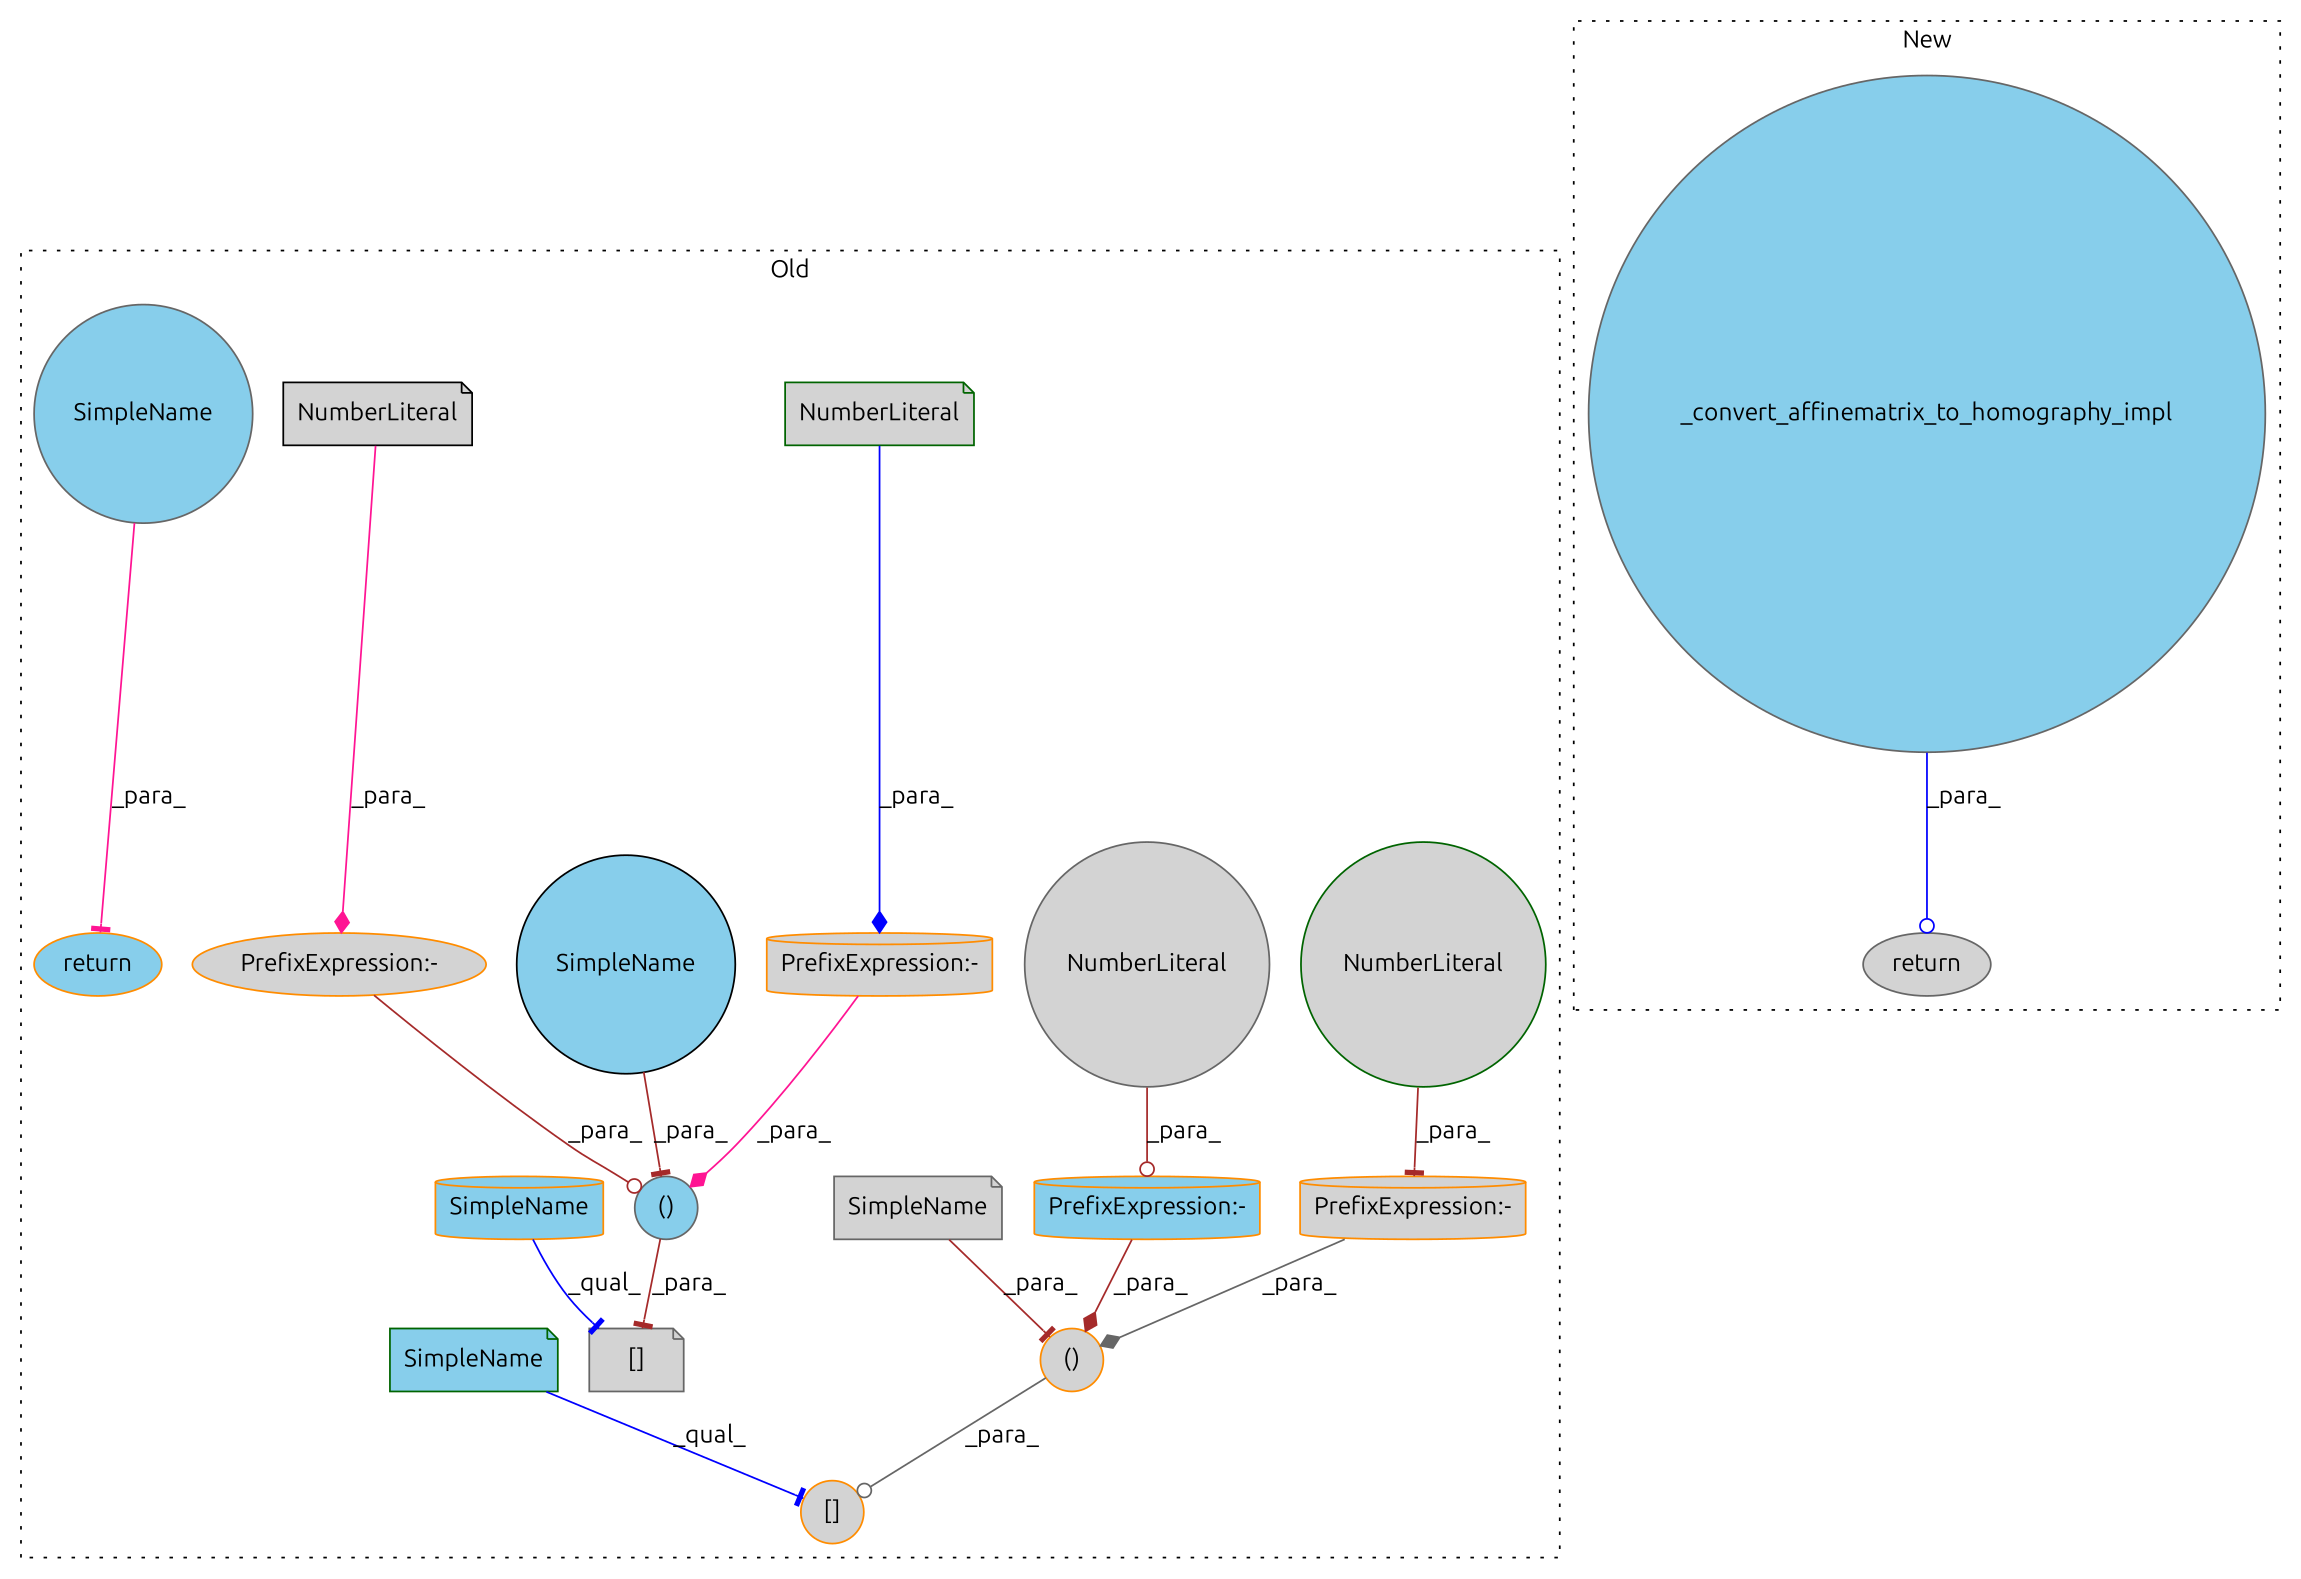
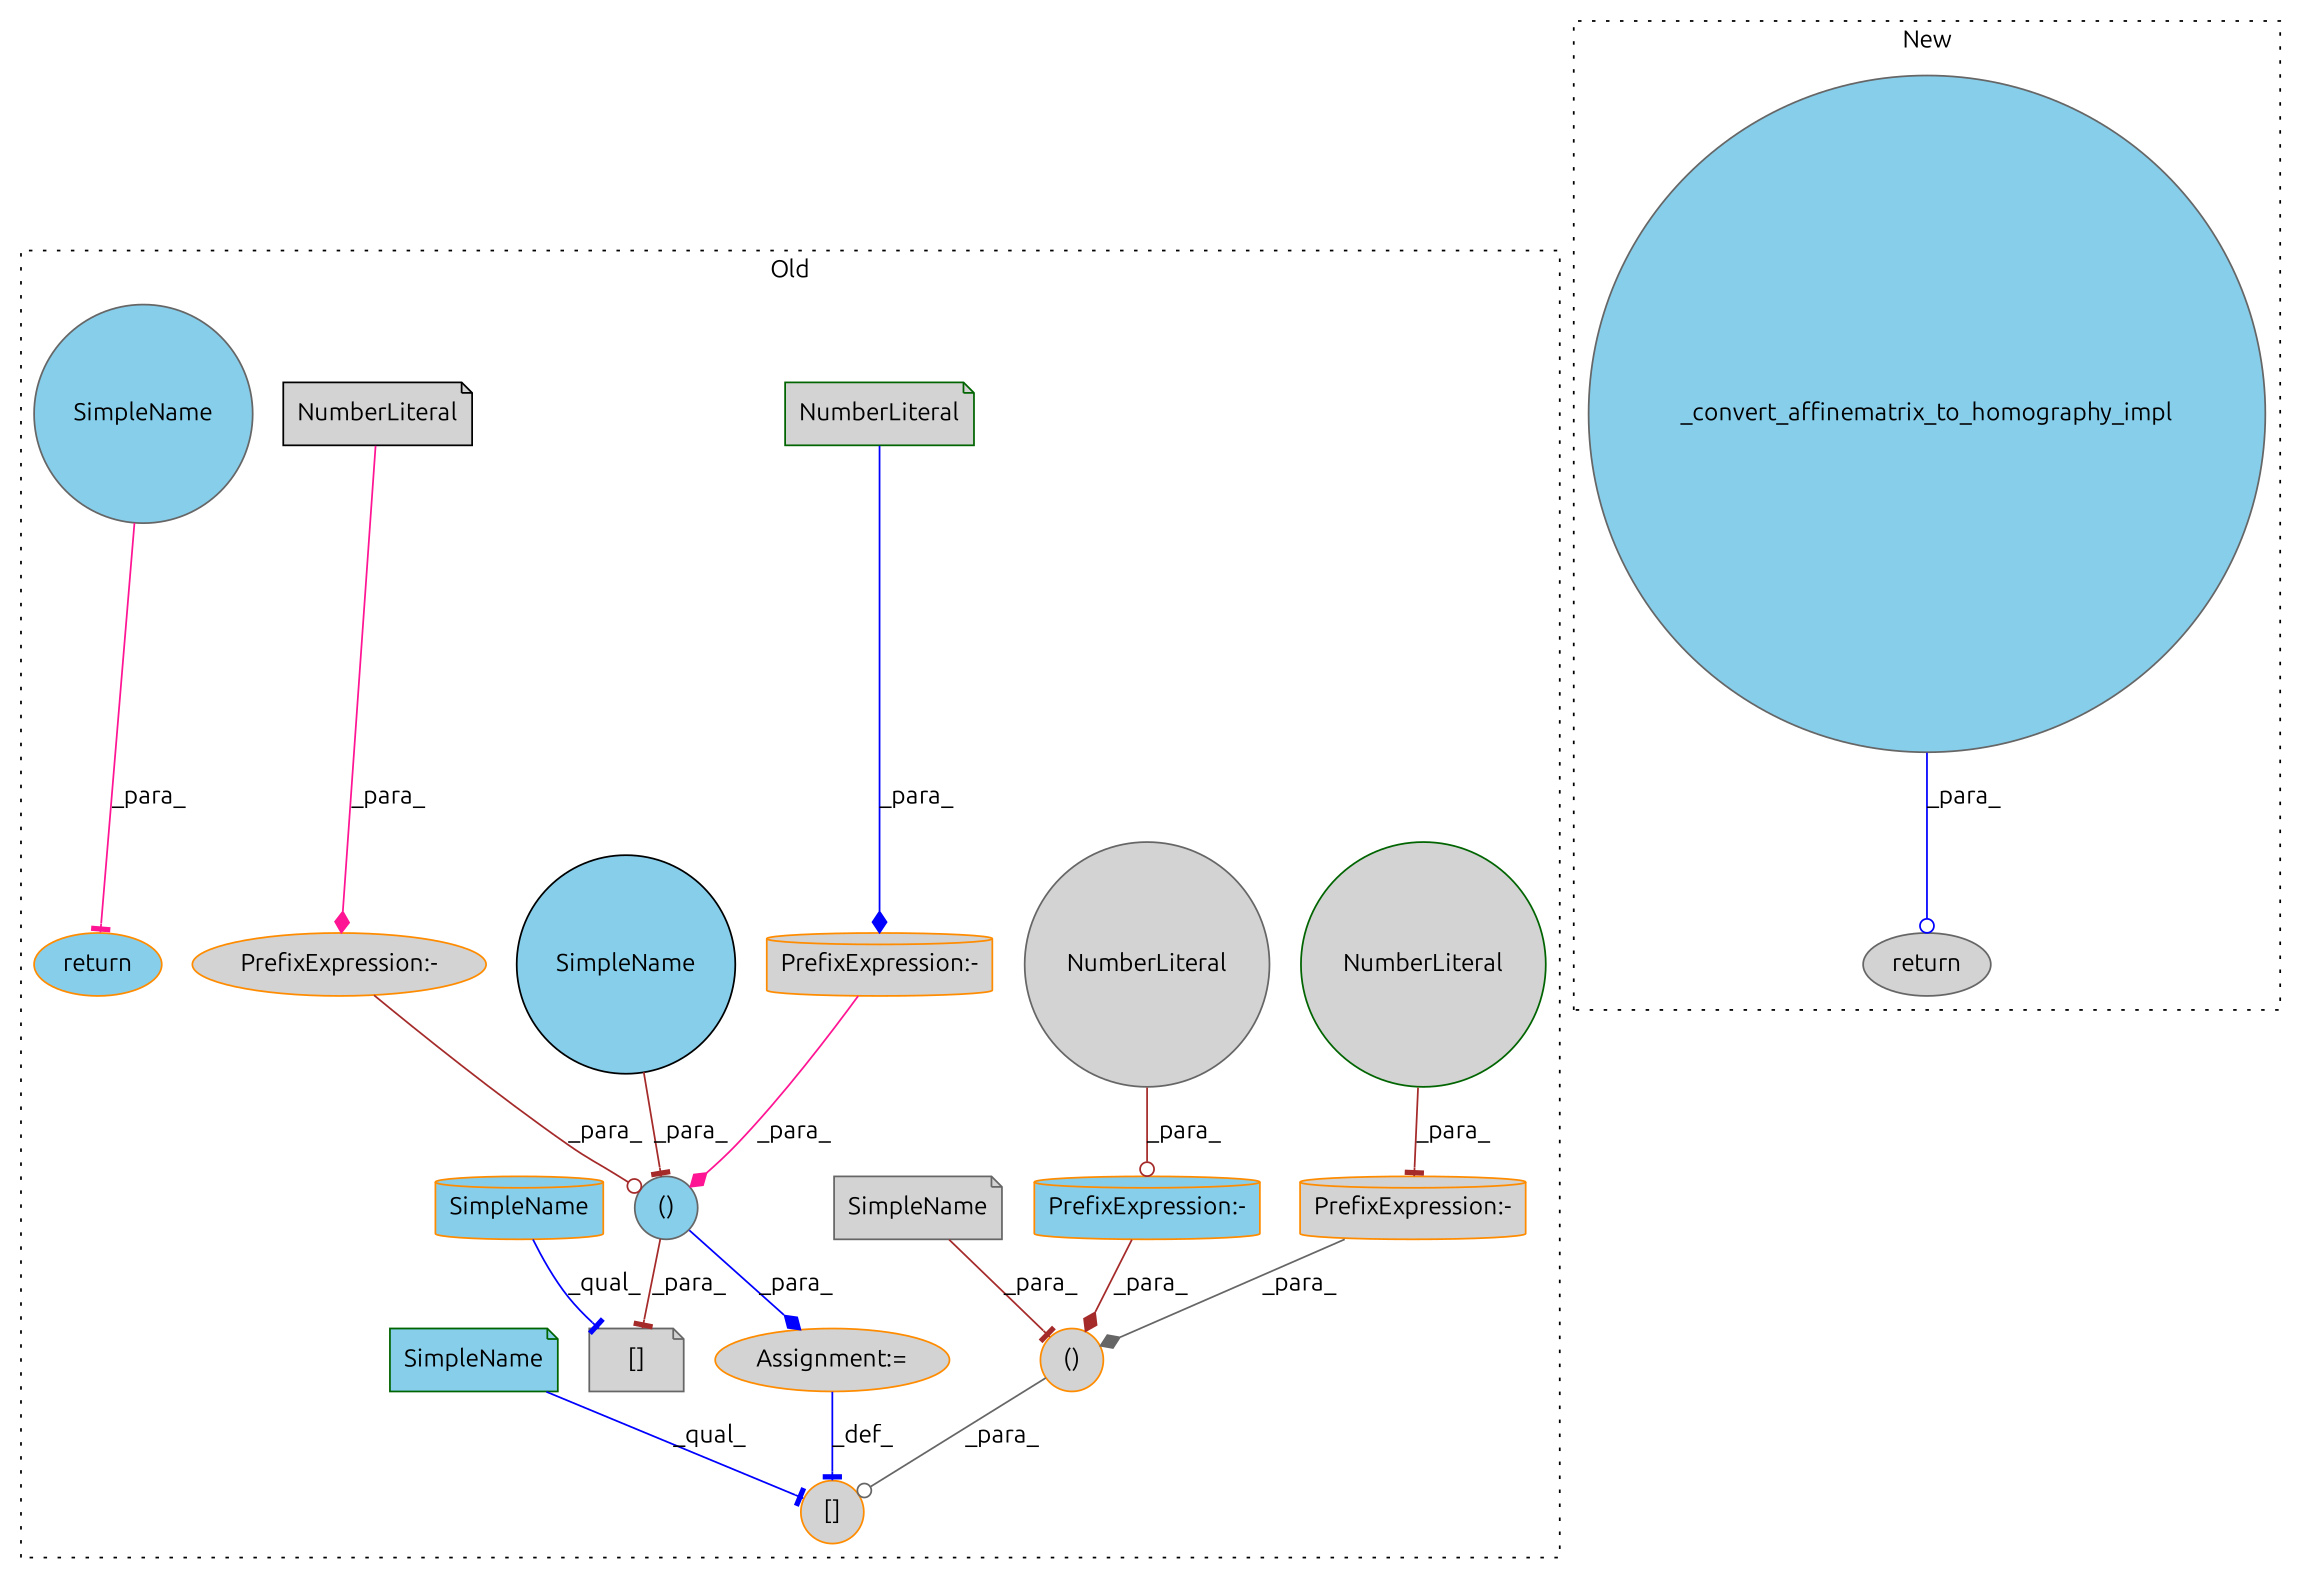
node "Assignment:=": added
